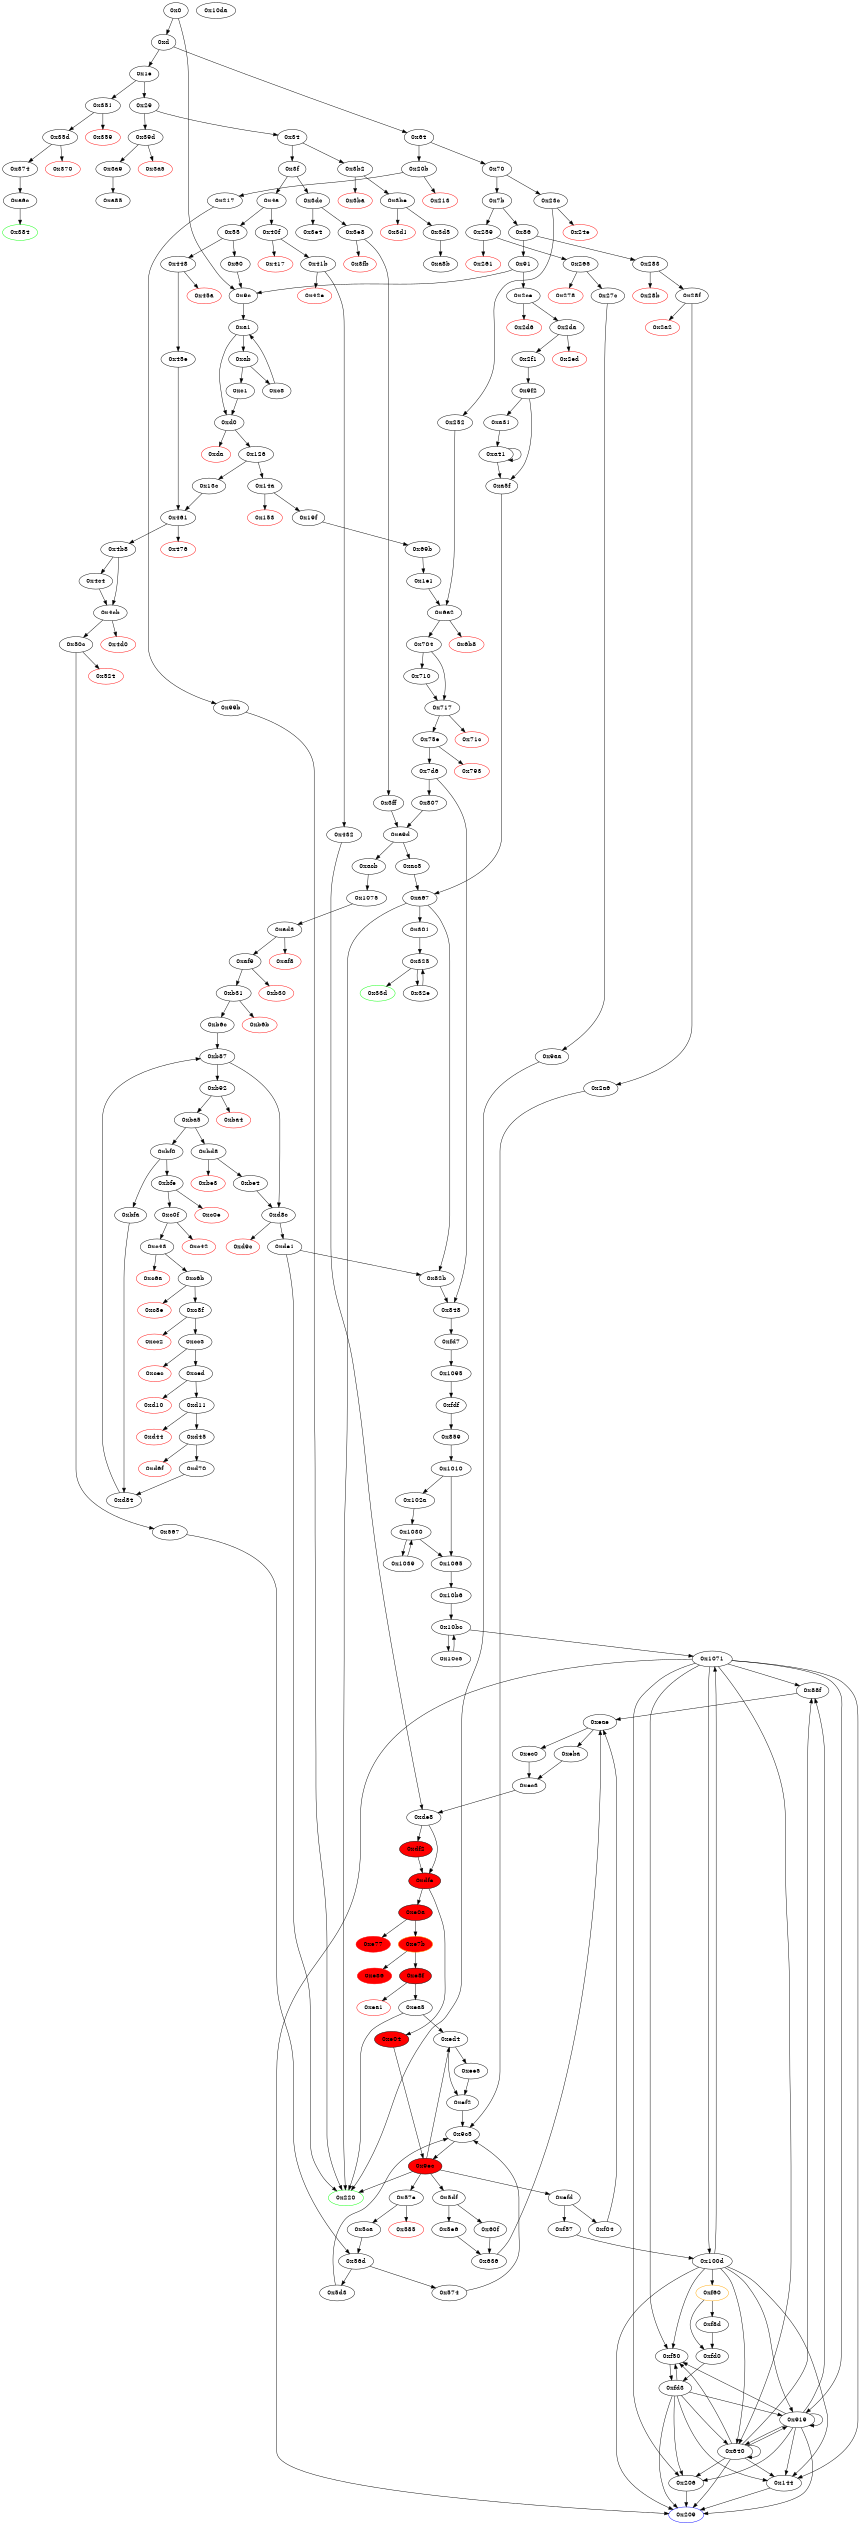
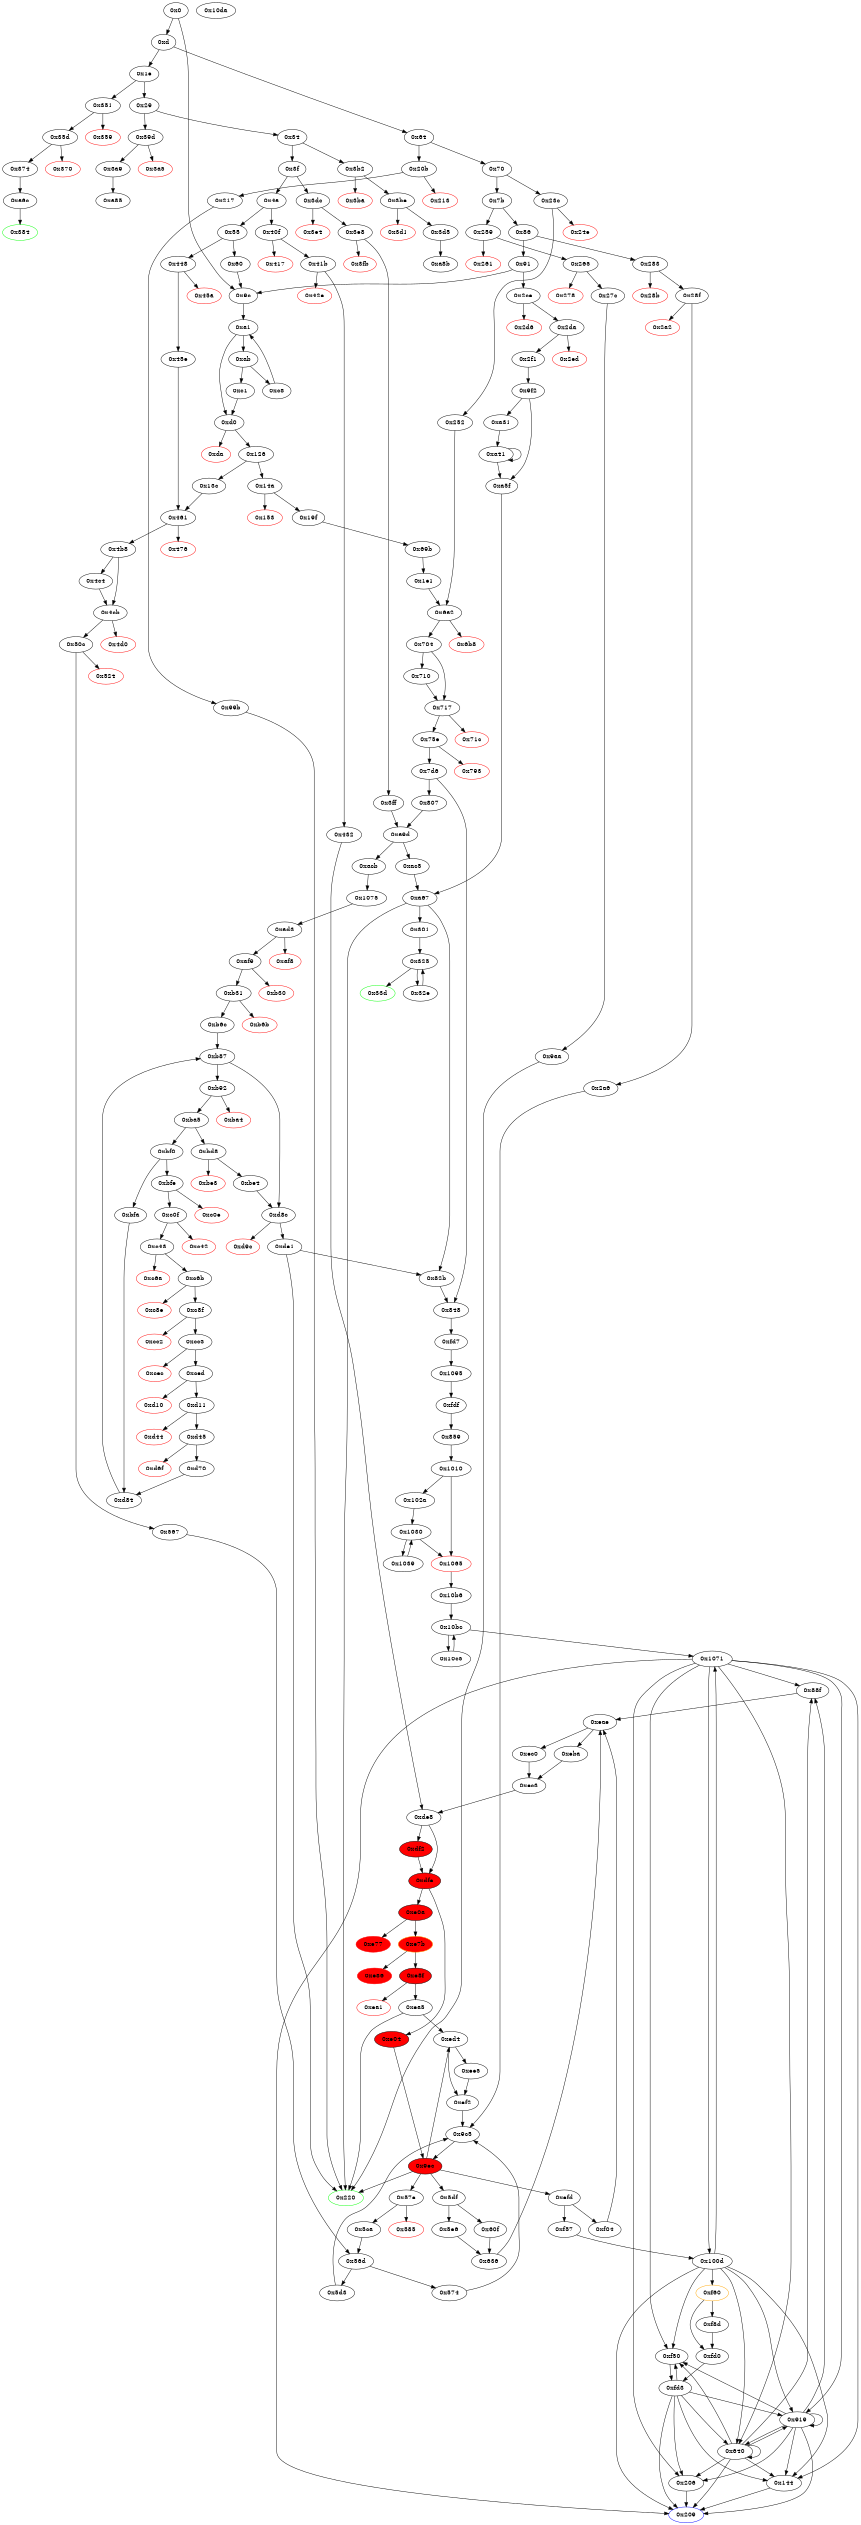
node "0x3e4": color black -> red
node "0x1065": color black -> red
